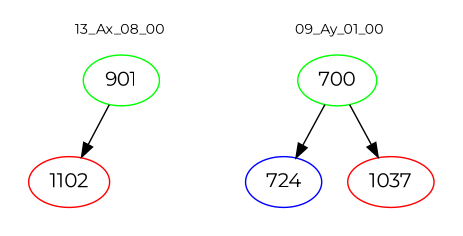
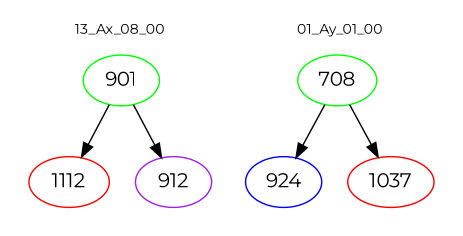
cluster "09_Ay_01_00": label "09_Ay_01_00" -> "01_Ay_01_00"
node "700": label "700" -> "708"
node "1102": label "1102" -> "1112"
node "912": added
node "724": label "724" -> "924"
